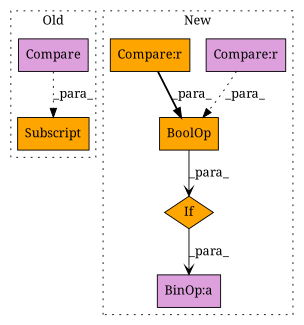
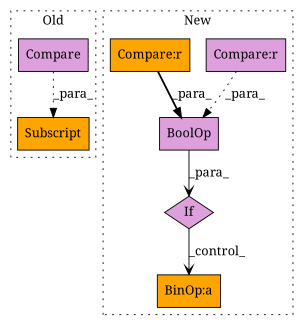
node "BoolOp": fillcolor orange -> plum
node "If": fillcolor orange -> plum
edge "If" -> "BinOp:a": label "_para_" -> "_control_"
node "BinOp:a": fillcolor plum -> orange
